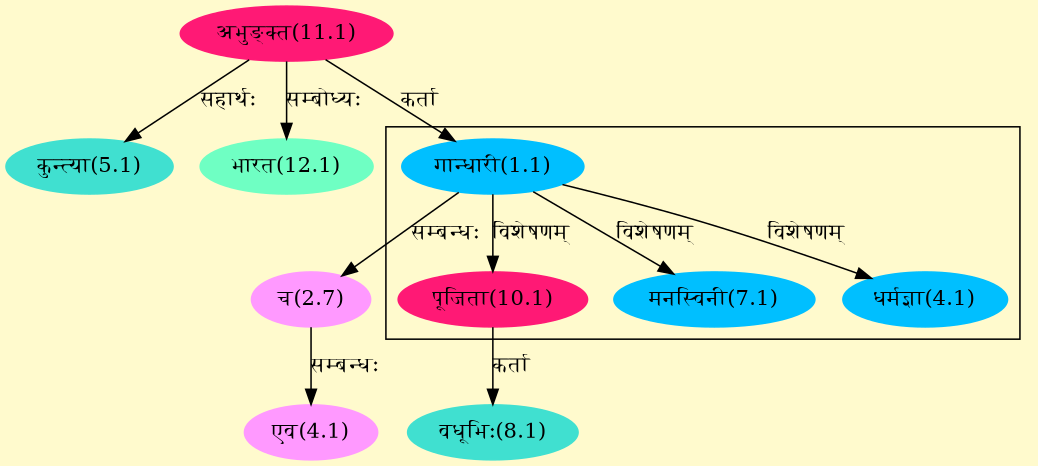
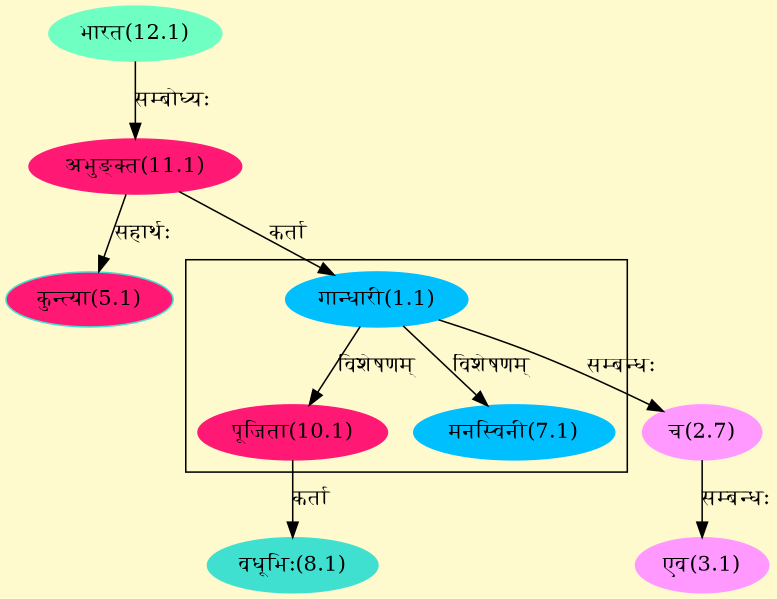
edge "अभुङ्क्त(11.1)" -> "भारत(12.1)": reversed
node "कुन्त्या(5.1)": fillcolor #40e0d0 -> #ff1975
node "धर्मज्ञा(4.1)": removed
node "एव(4.1)": label "एव(4.1)" -> "एव(3.1)"
